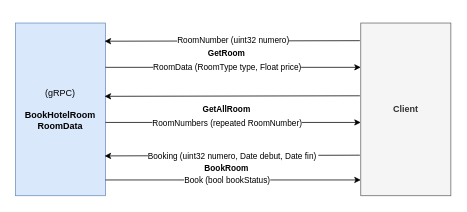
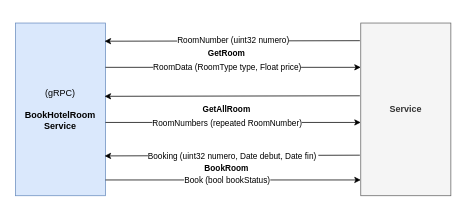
node "(gRPC) BookHotelRoom RoomData": label "(gRPC) BookHotelRoom RoomData" -> "(gRPC) BookHotelRoom Service"
node "Client": label "Client" -> "Service"
